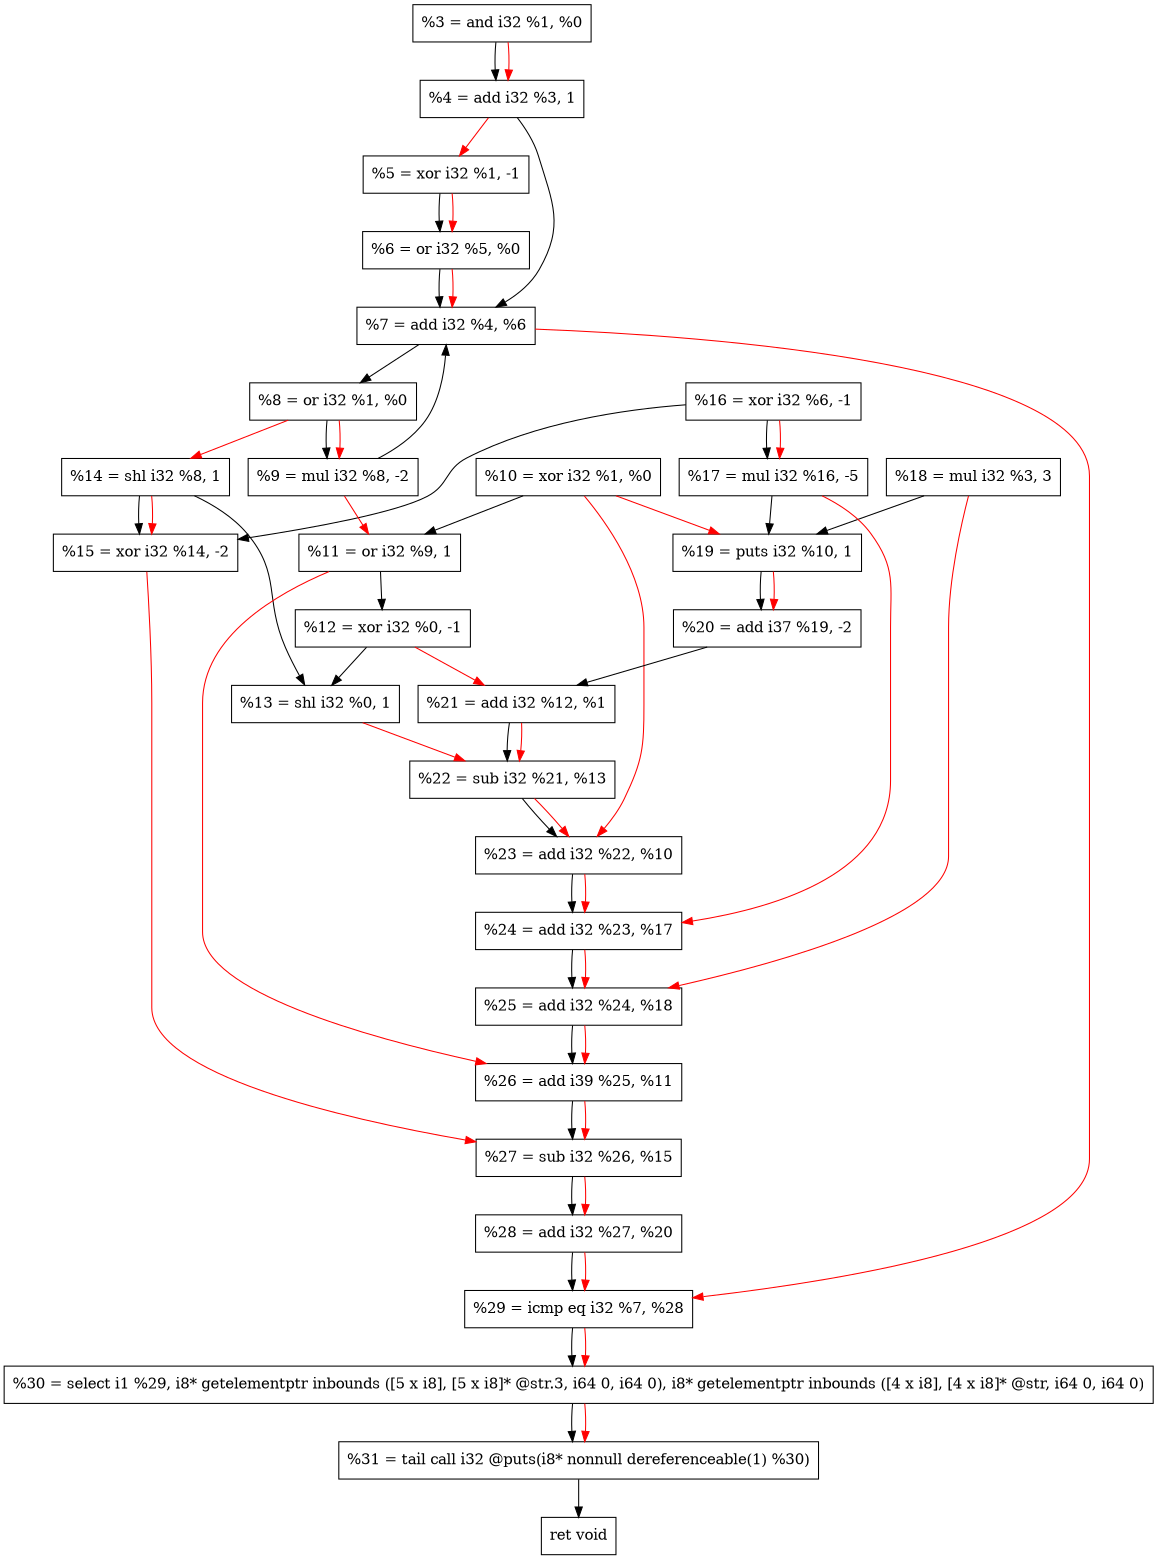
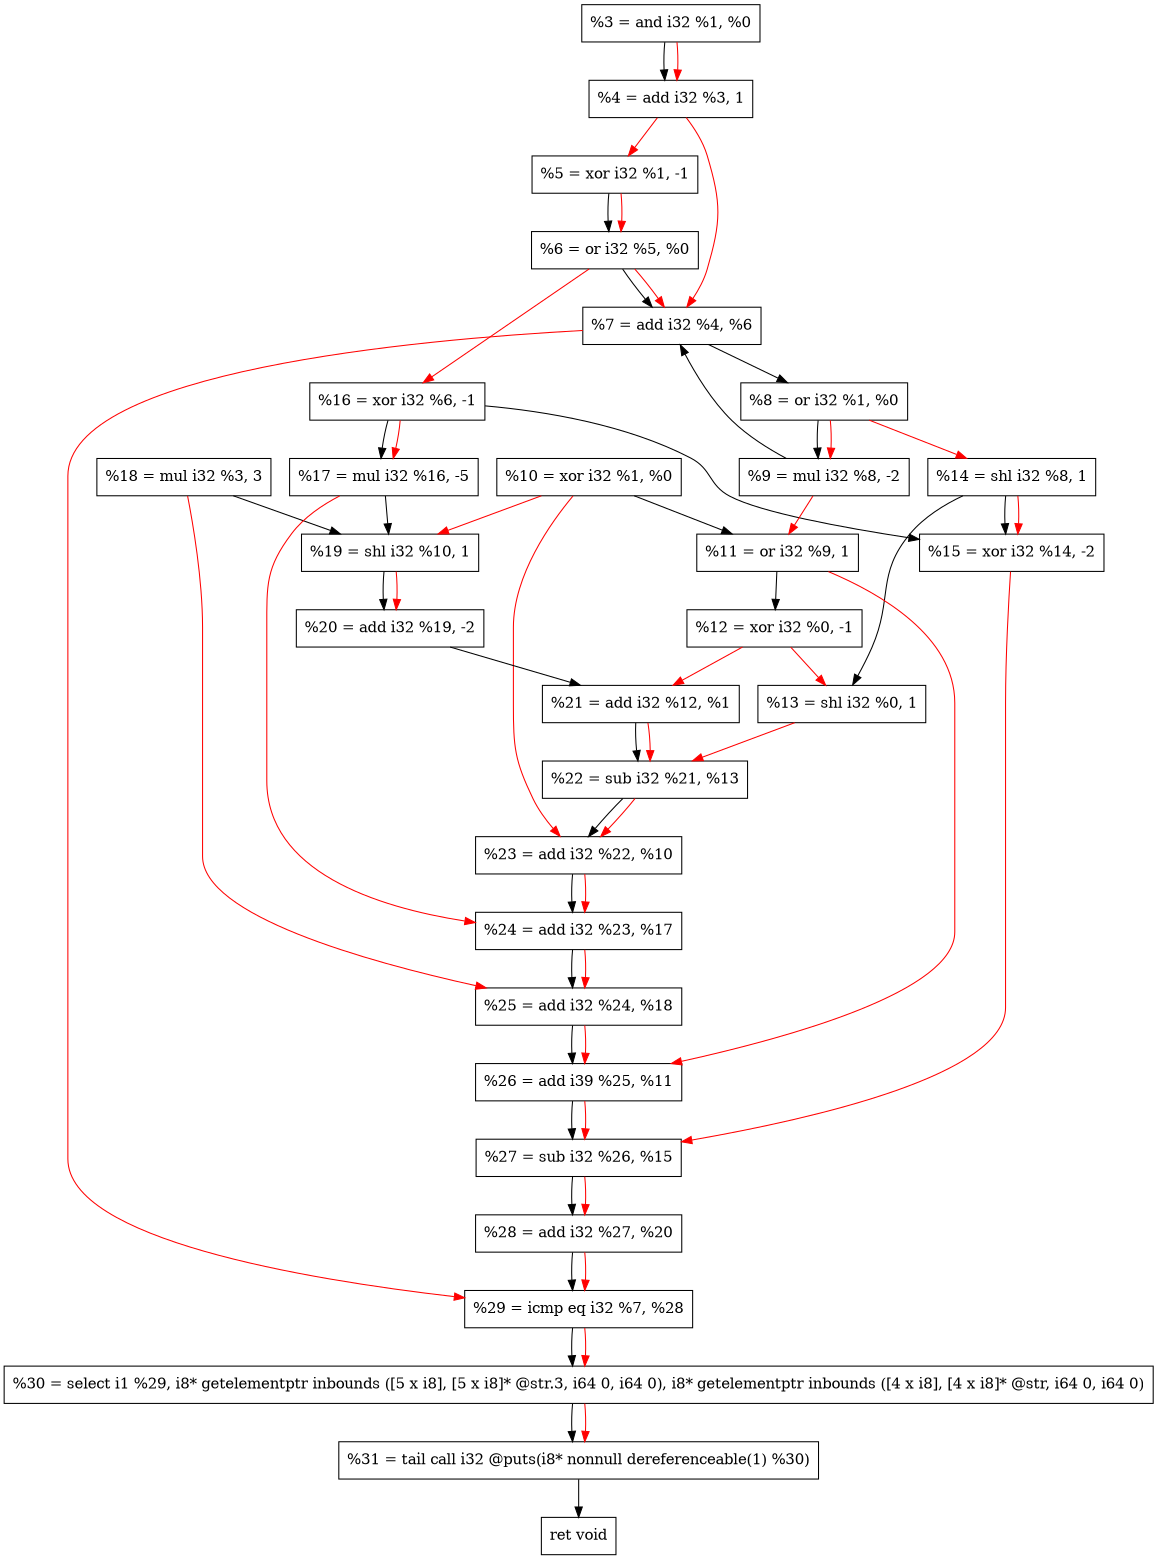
edge "%4 = add i32 %3, 1" -> "%7 = add i32 %4, %6": color black -> red
edge "%6 = or i32 %5, %0" -> "%16 = xor i32 %6, -1": added
node "%19 = puts i32 %10, 1": label "%19 = puts i32 %10, 1" -> "%19 = shl i32 %10, 1"
node "%20 = add i37 %19, -2": label "%20 = add i37 %19, -2" -> "%20 = add i32 %19, -2"
edge "%12 = xor i32 %0, -1" -> "%13 = shl i32 %0, 1": color black -> red
